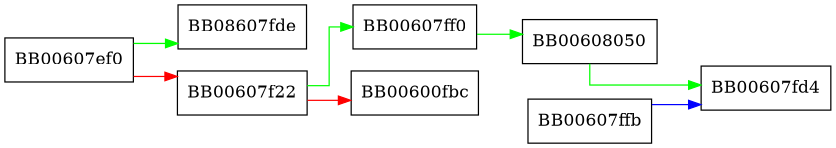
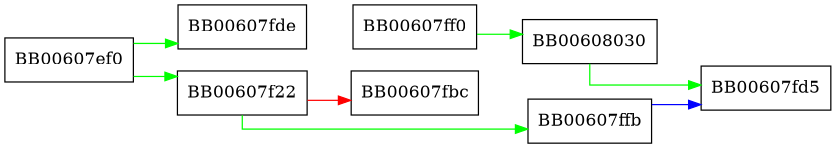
node "BB08607fde": label "BB08607fde" -> "BB00607fde"
node "BB00608050": label "BB00608050" -> "BB00608030"
edge "BB00607f22" -> "BB00607ff0": now "BB00607f22" -> "BB00607ffb"
edge "BB00607ef0" -> "BB00607f22": color red -> green
node "BB00607fd4": label "BB00607fd4" -> "BB00607fd5"
node "BB00600fbc": label "BB00600fbc" -> "BB00607fbc"
